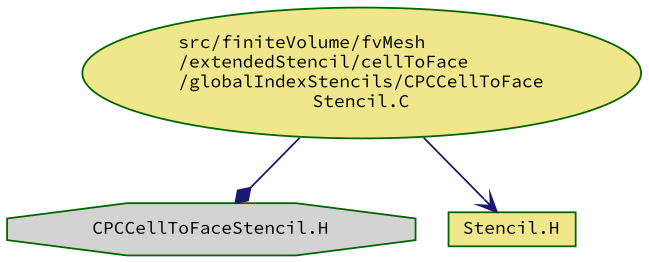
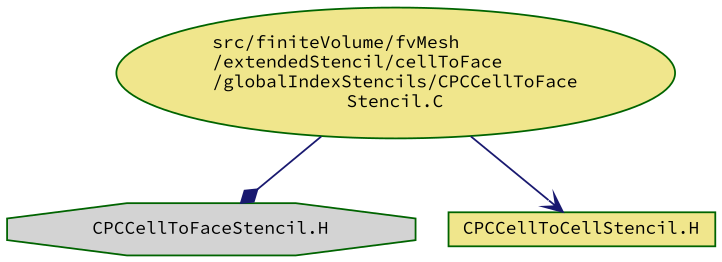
node "Stencil.H": label "Stencil.H" -> "CPCCellToCellStencil.H"
